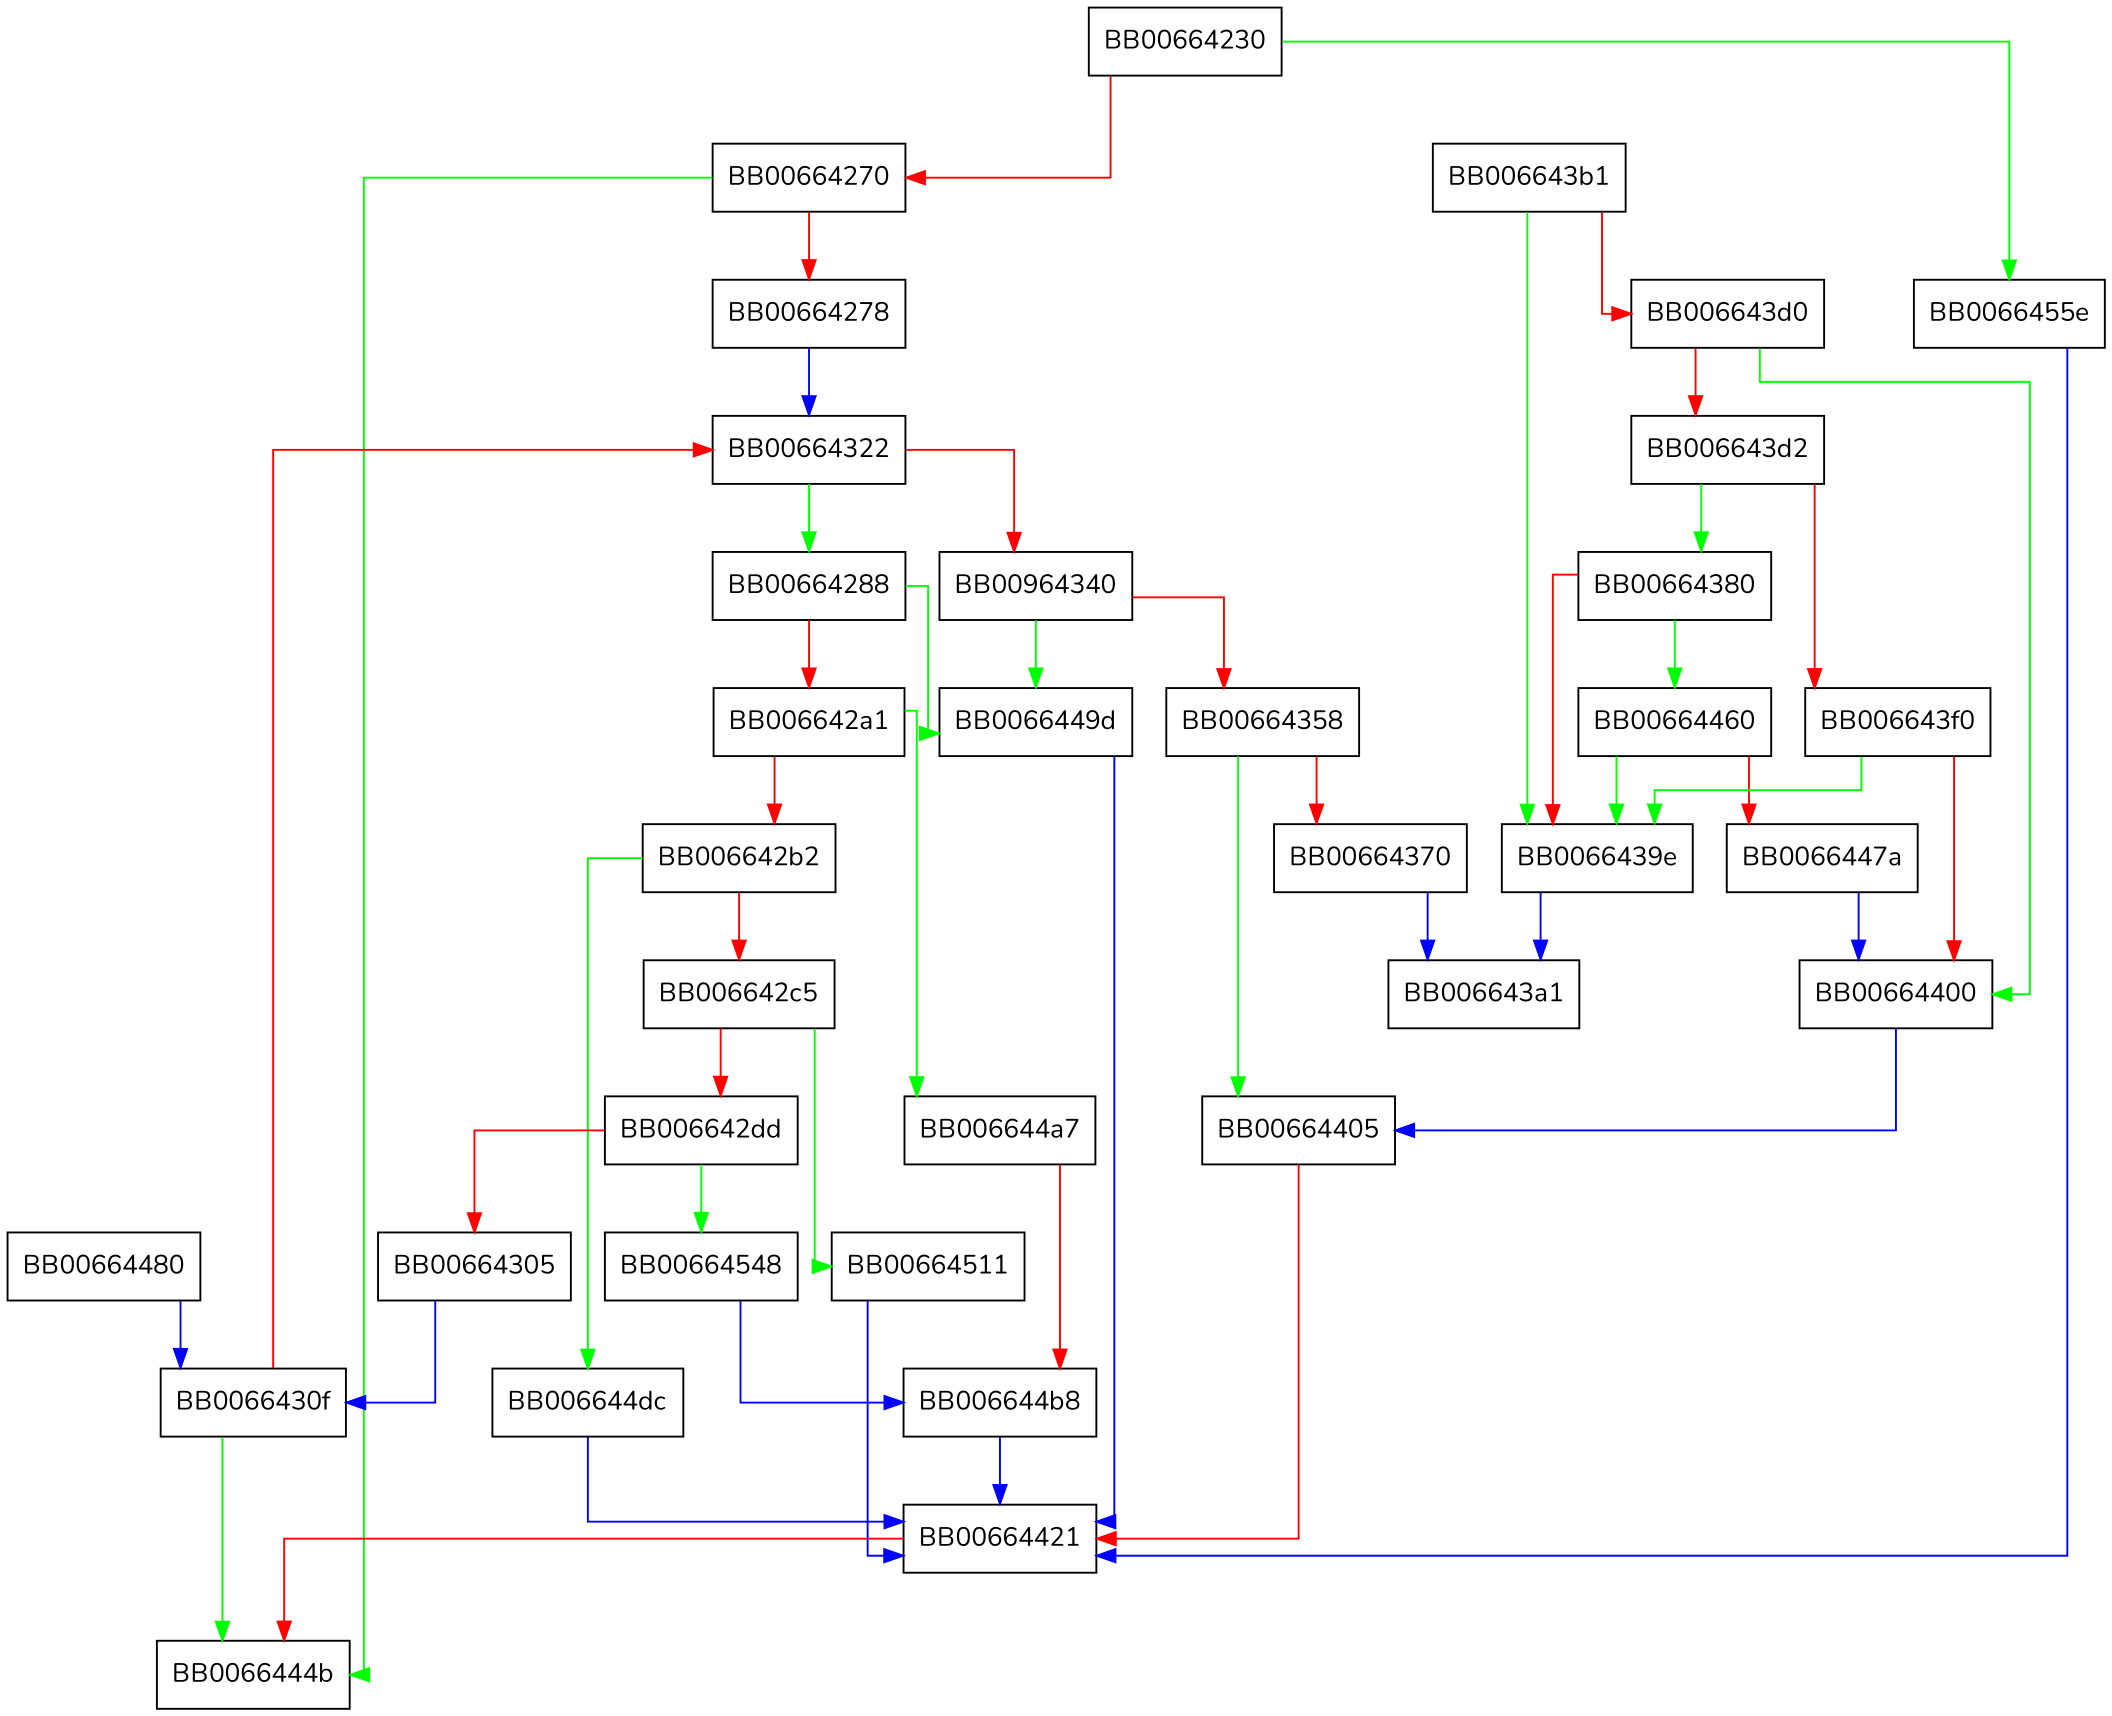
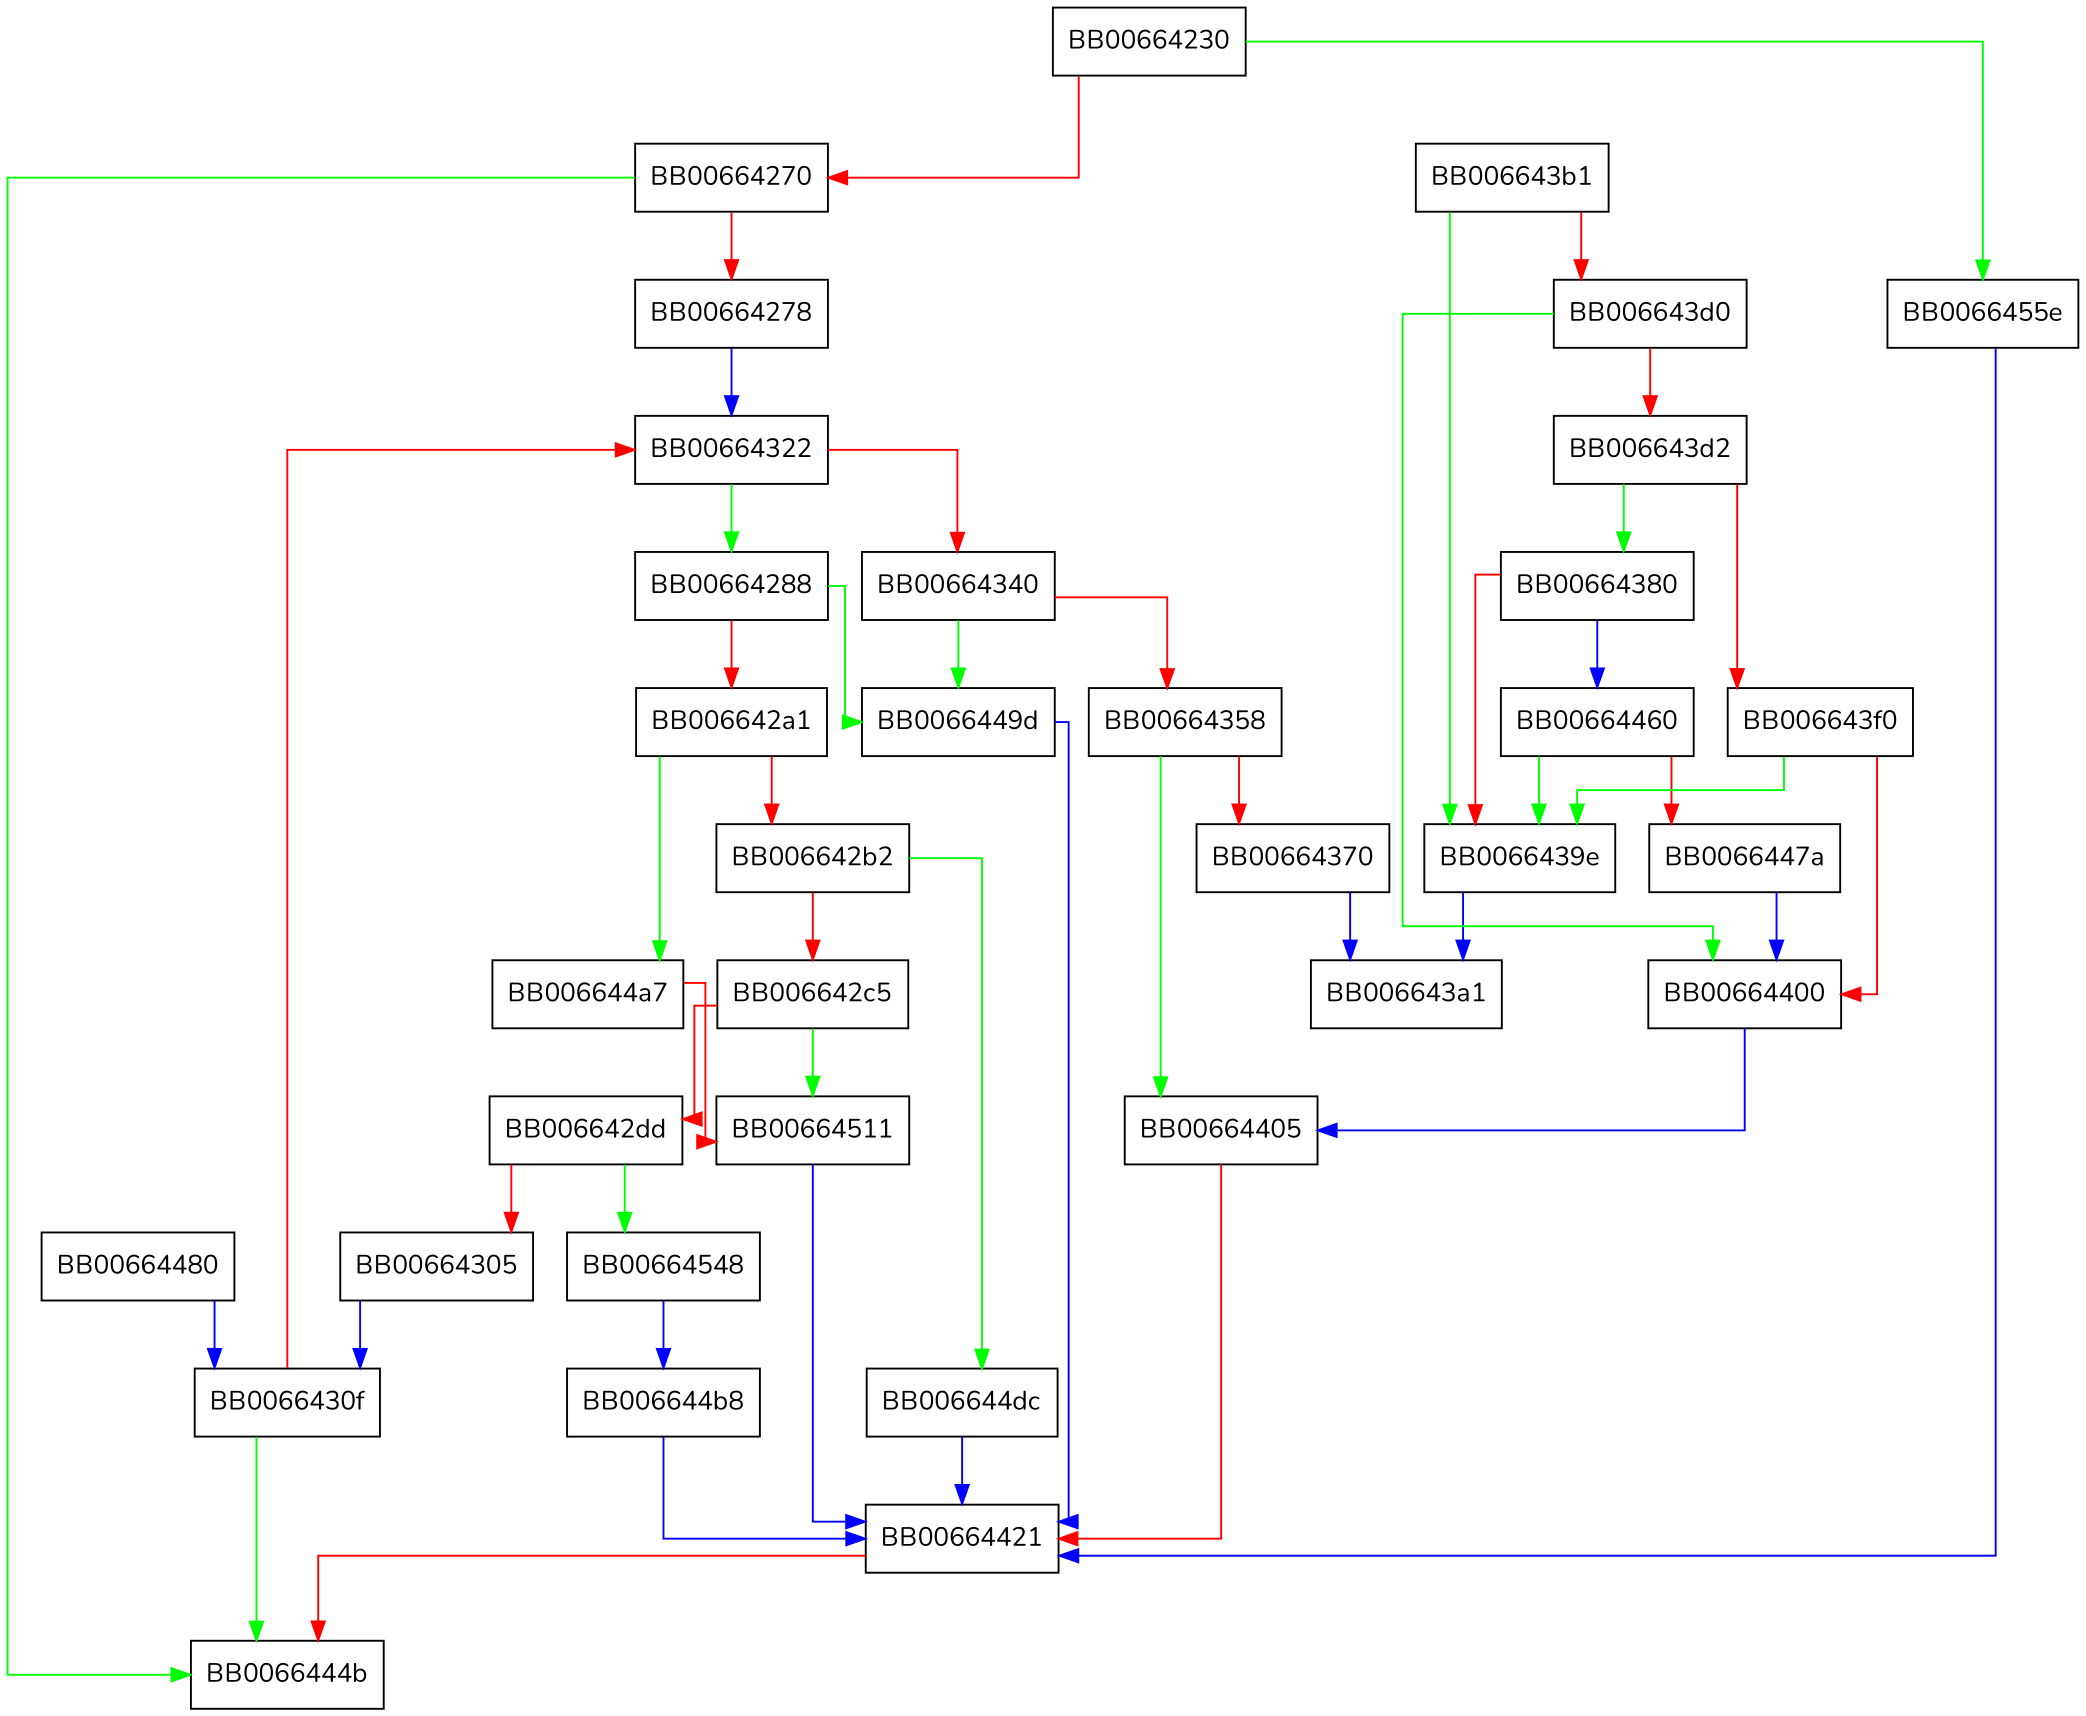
node "BB00964340": label "BB00964340" -> "BB00664340"
edge "BB00664380" -> "BB00664460": color green -> blue
edge "BB006644a7" -> "BB006644b8": now "BB006644a7" -> "BB00664511"
